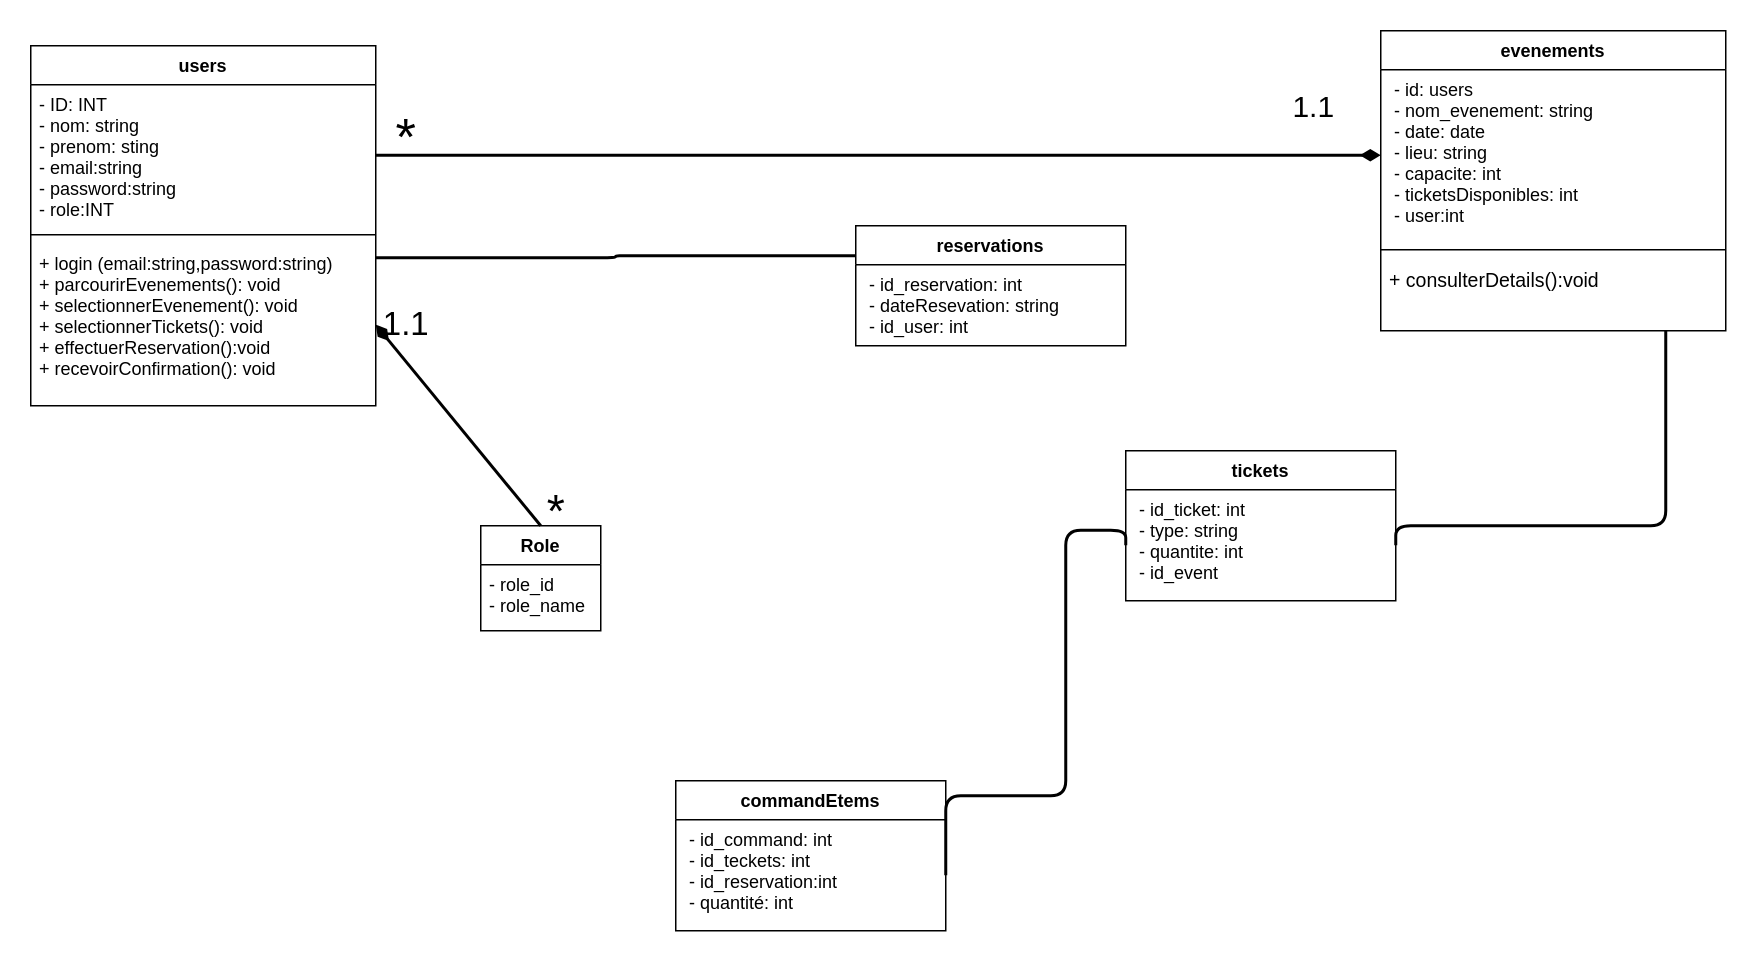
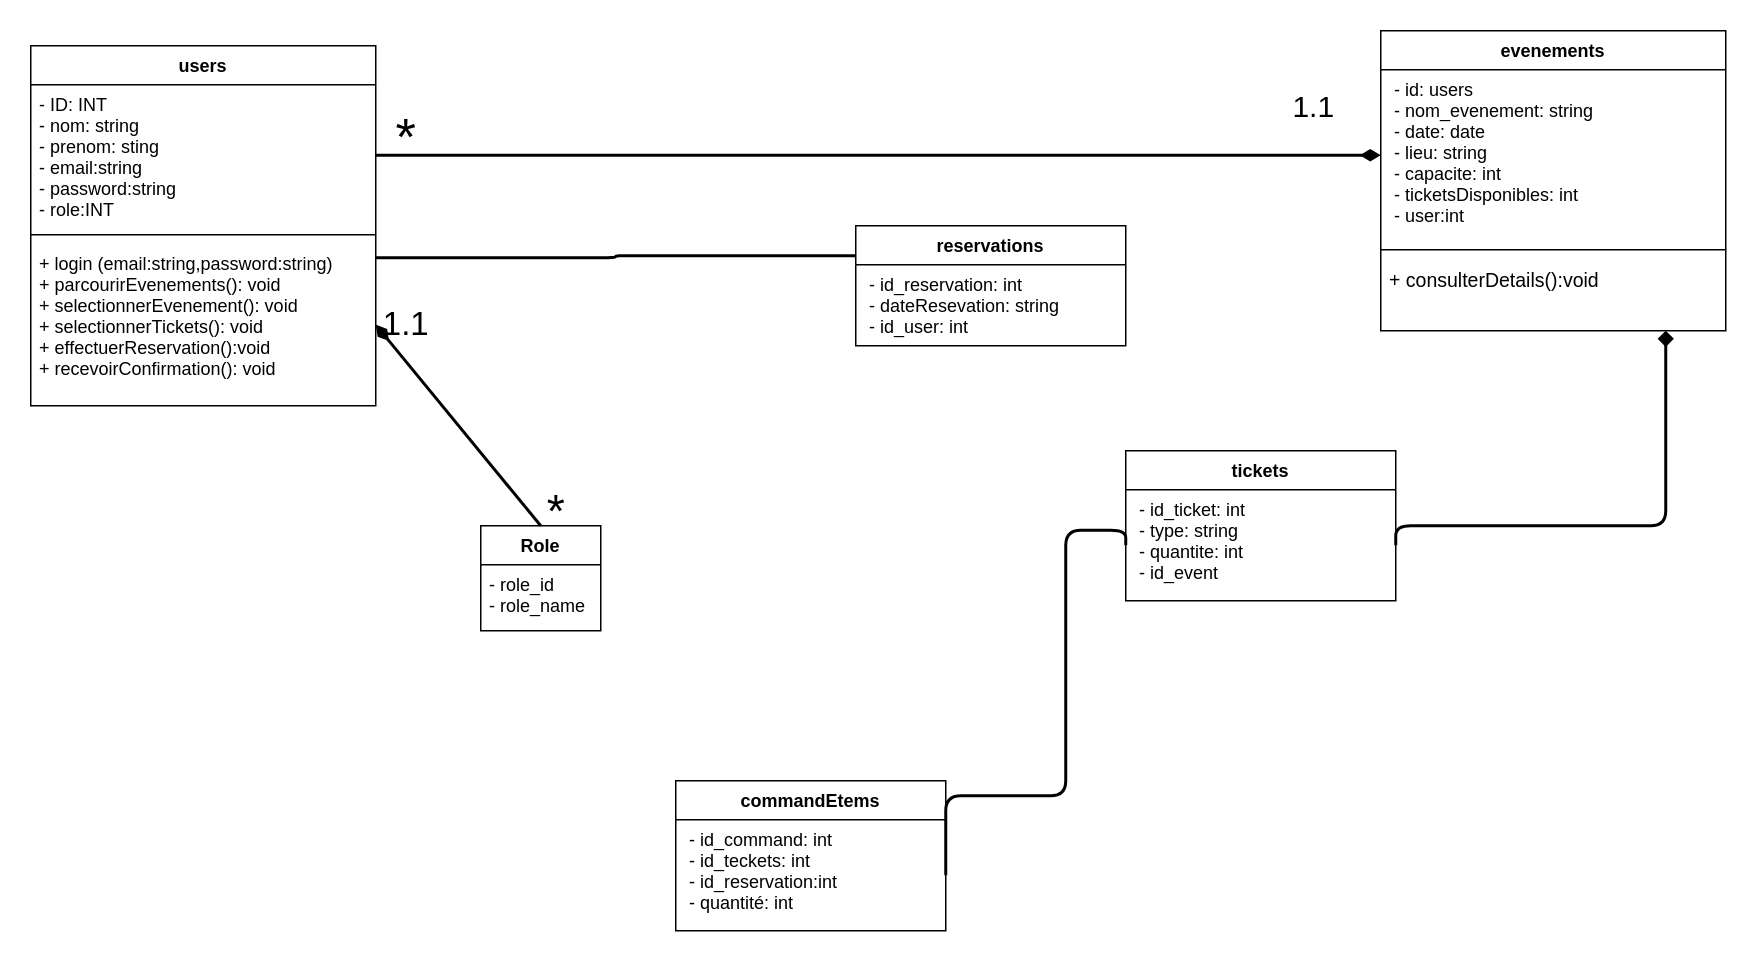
edge "+ consulterDetails():void" -- "- id_ticket: int - type: string - quantite: int - id_event": arrowhead none -> diamond
